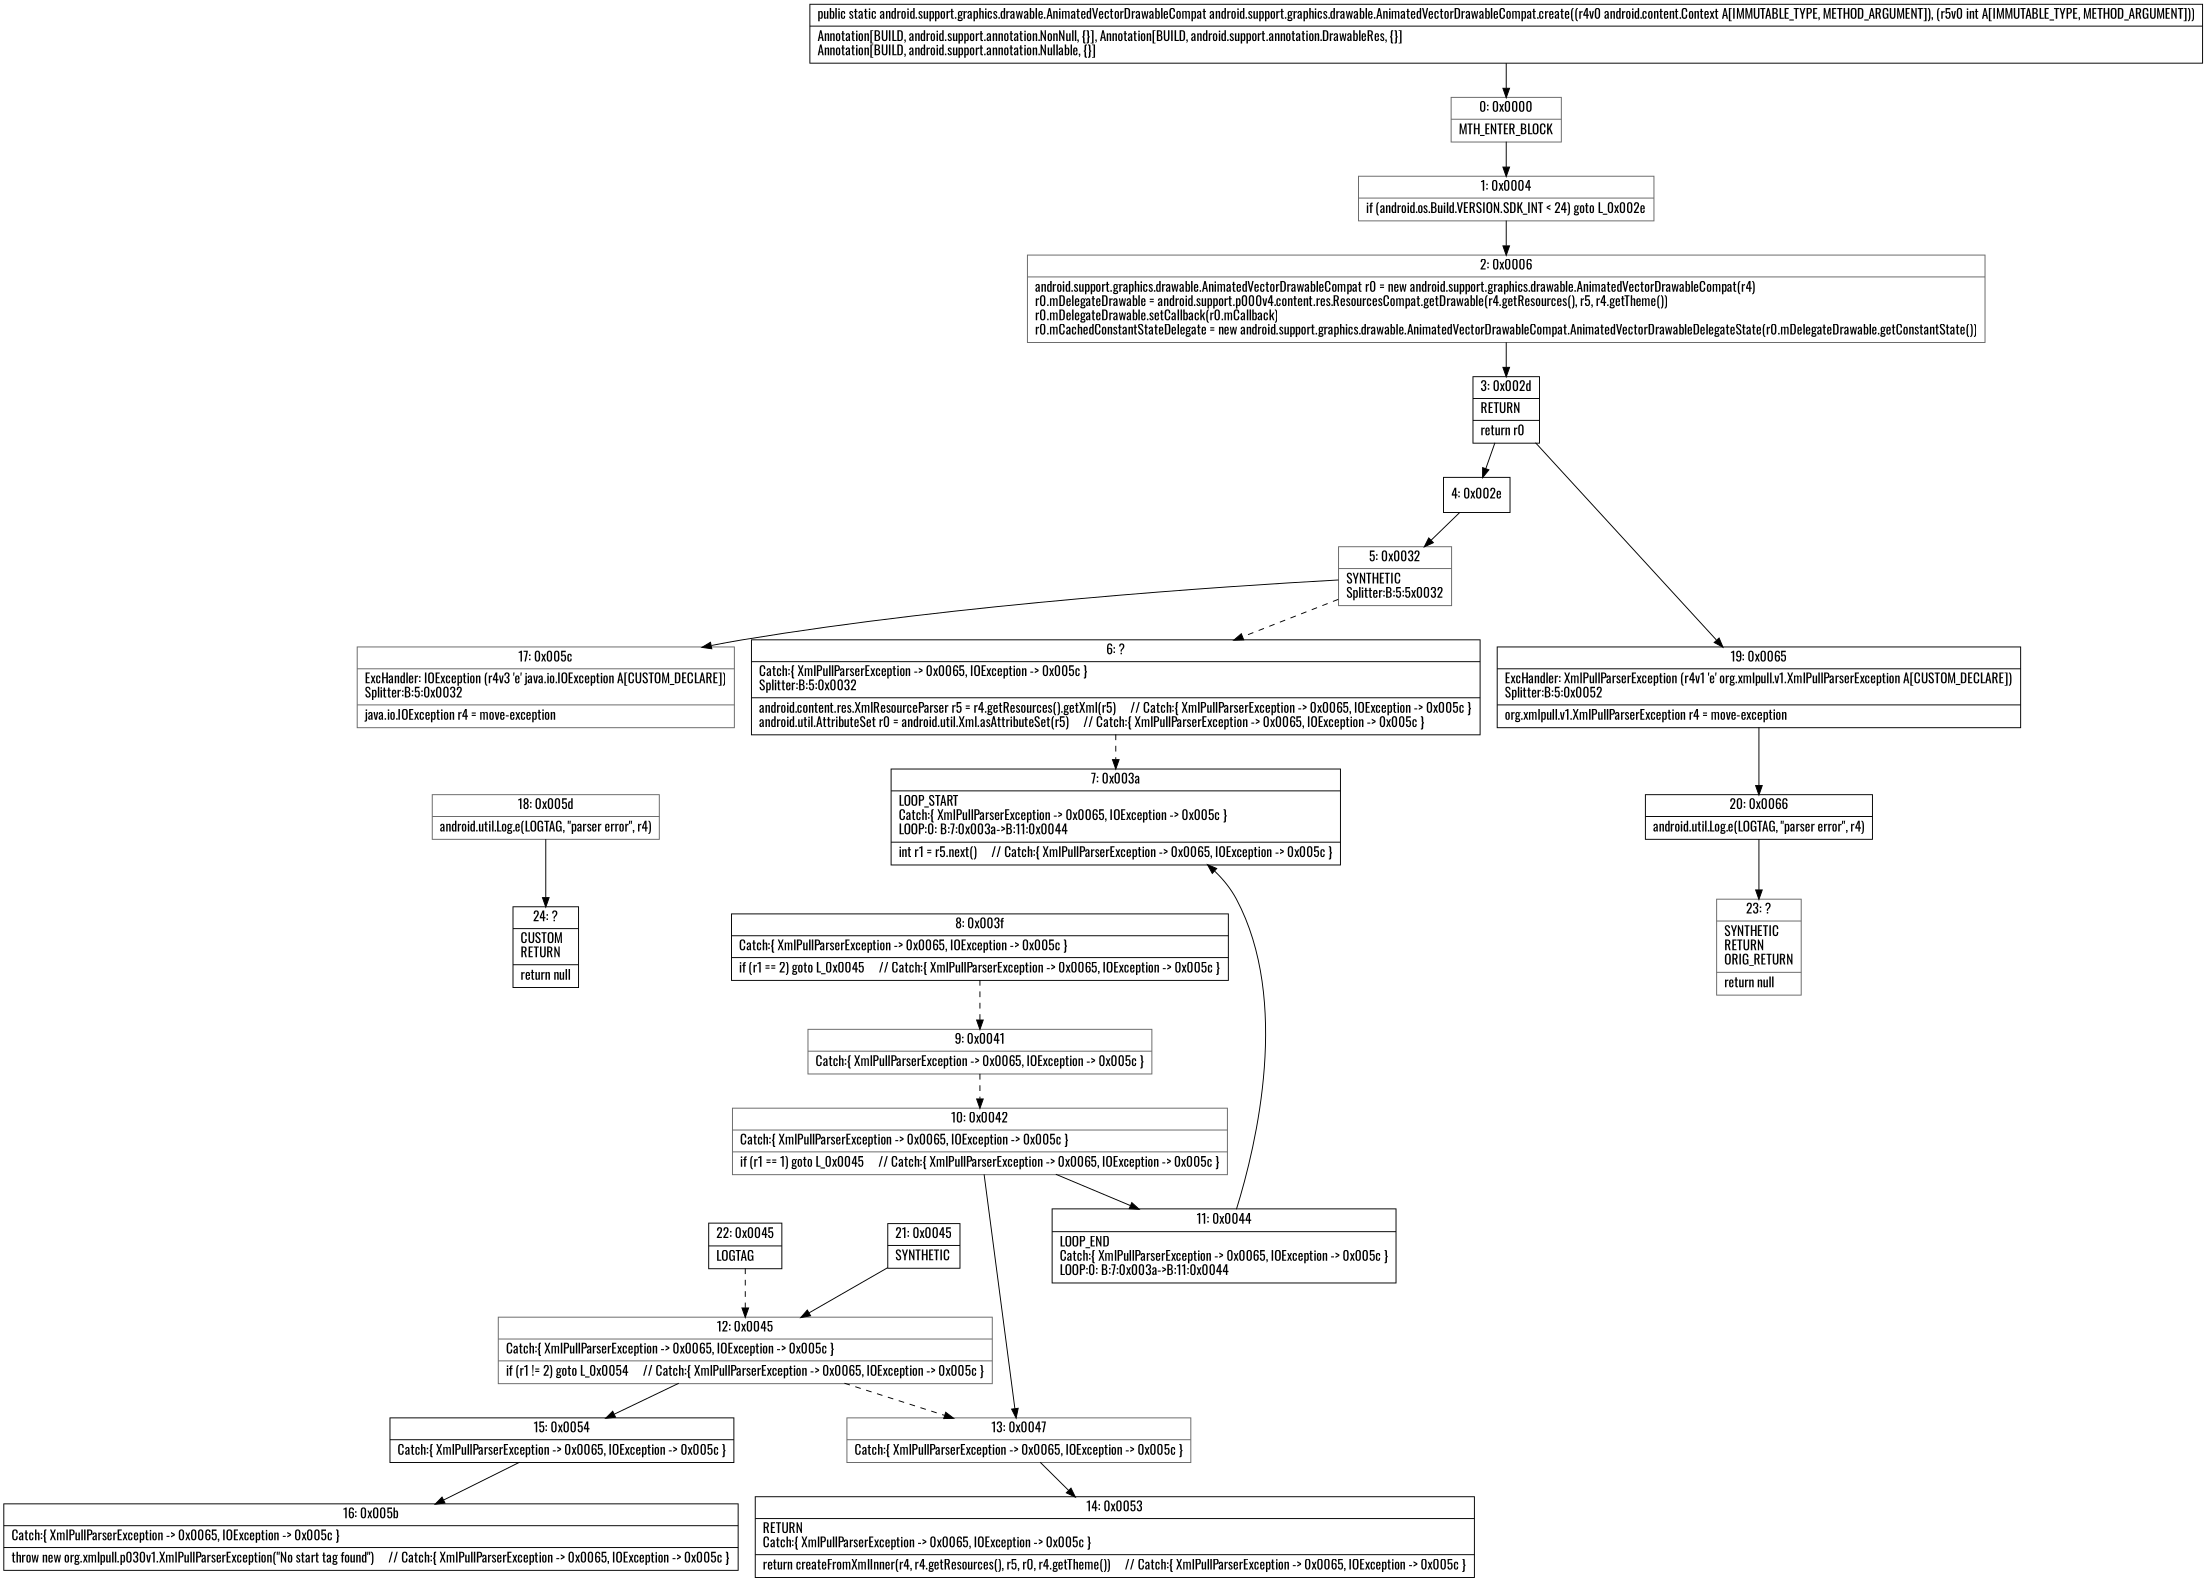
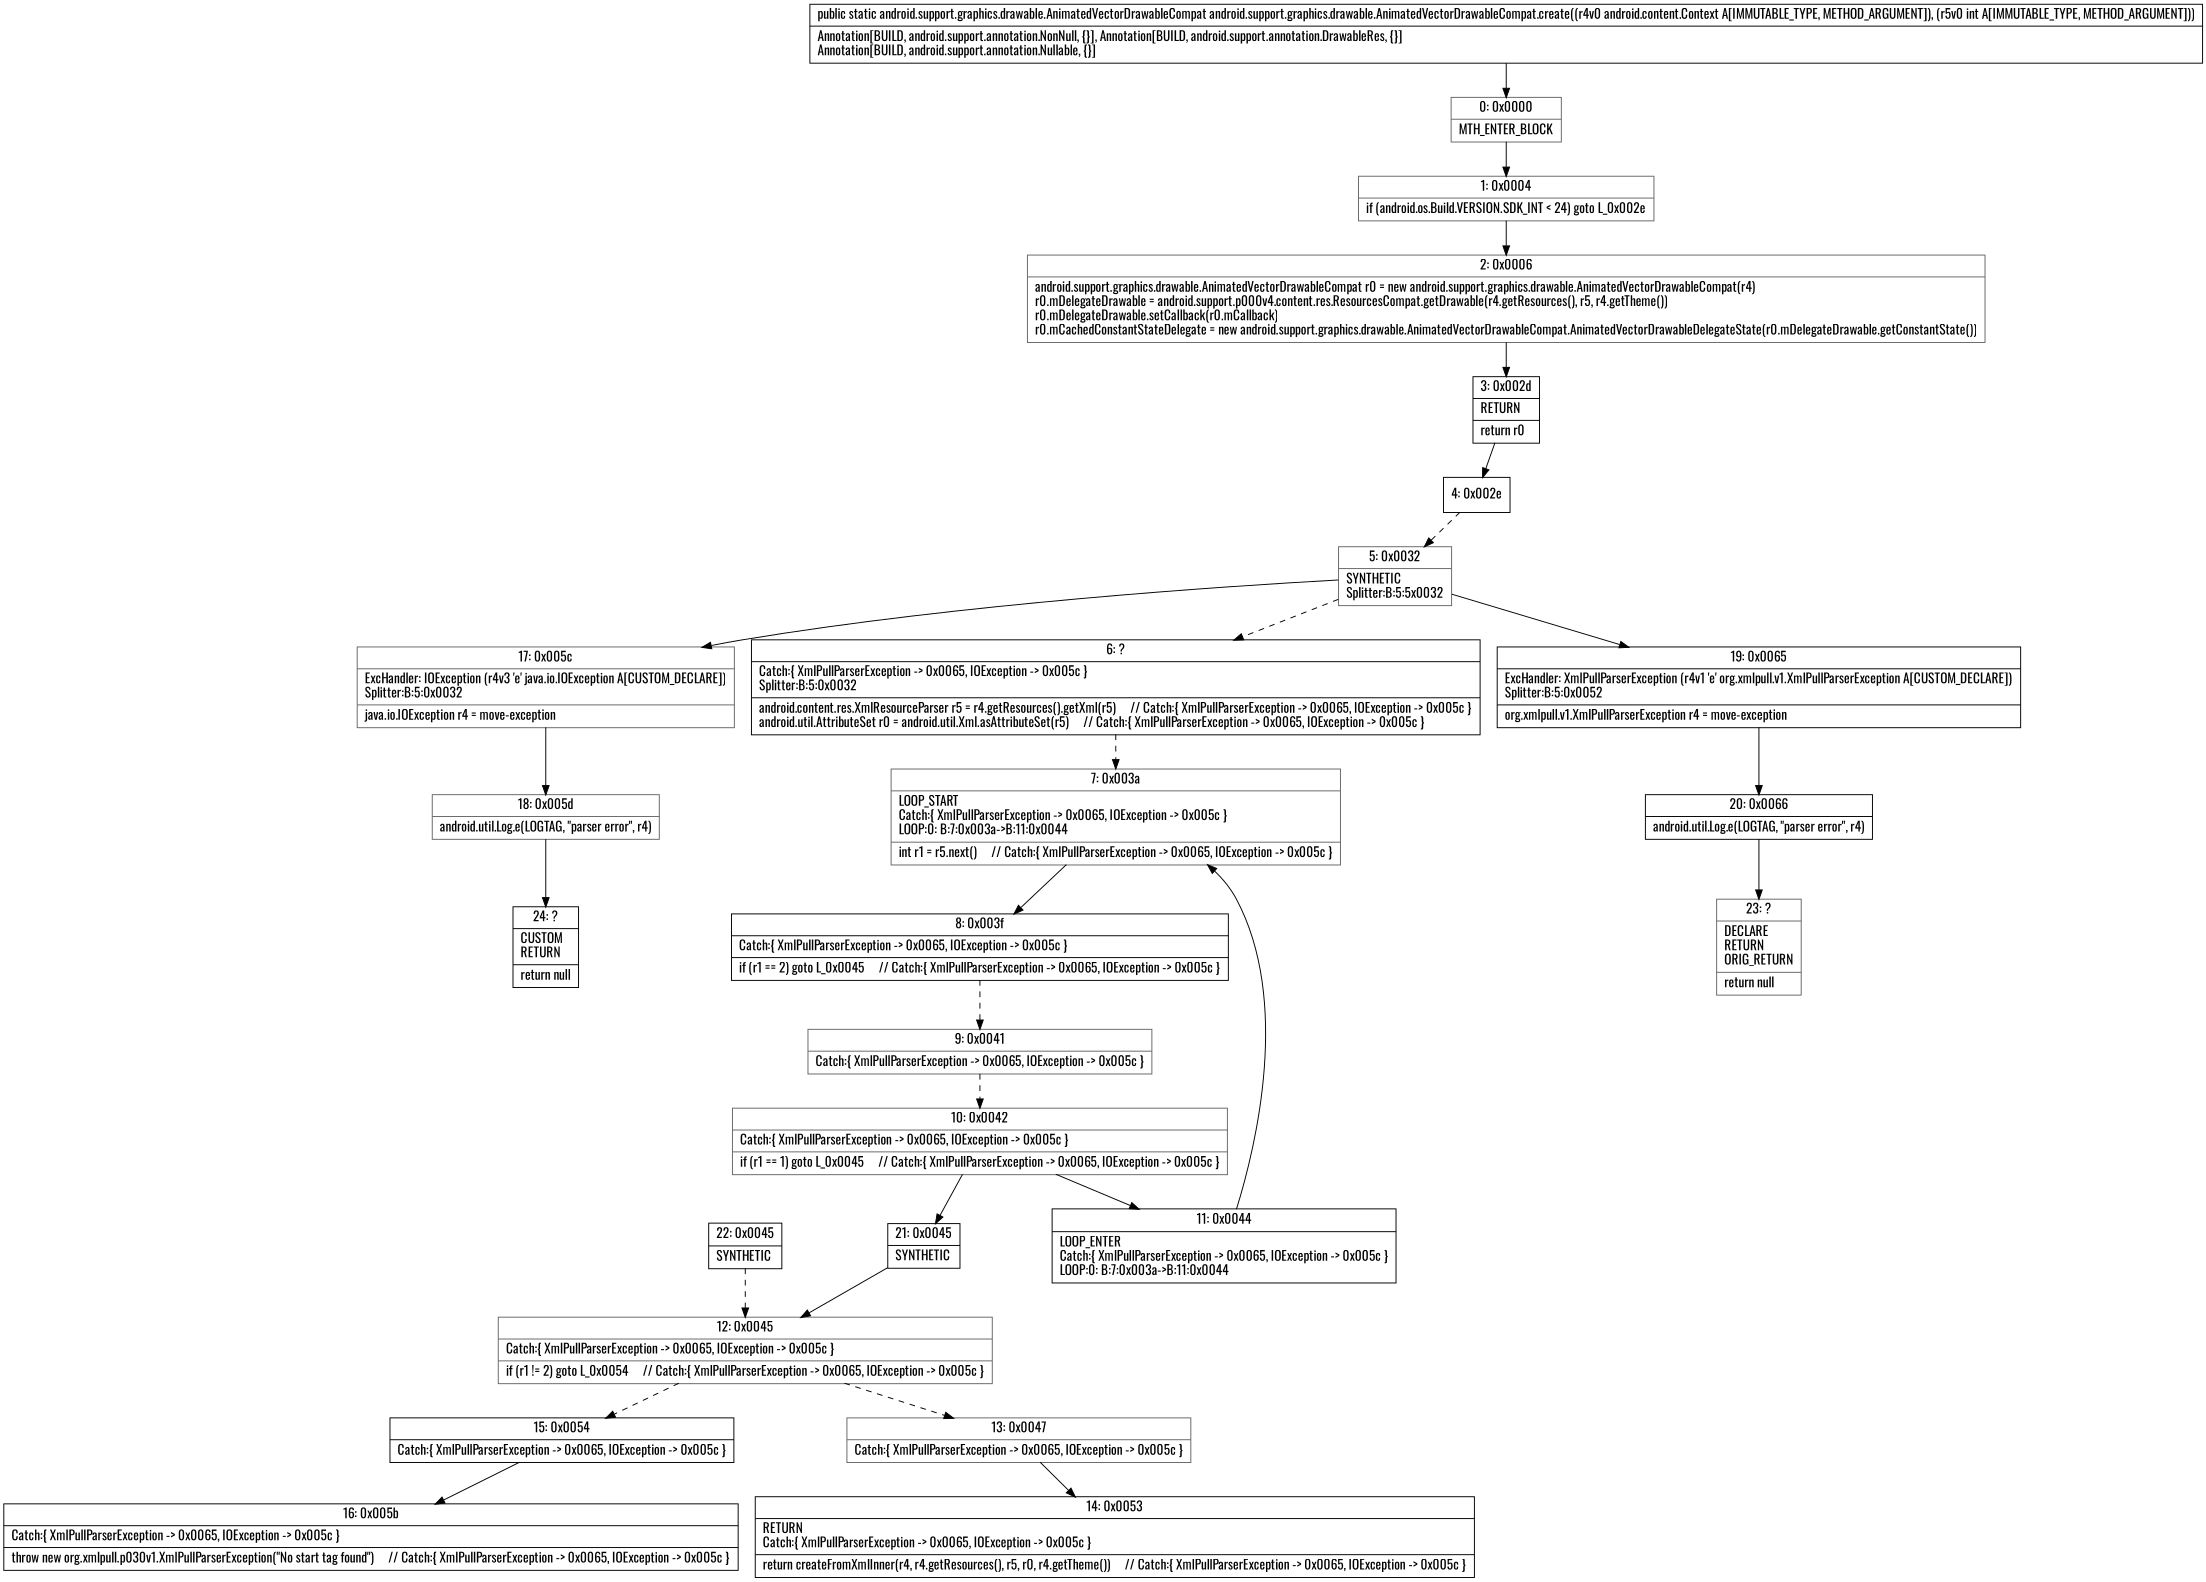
edge "4: 0x002e" -> "5: 0x0032": style solid -> dashed
edge "3: 0x002d" -> "19: 0x0065": now "5: 0x0032" -> "19: 0x0065"
edge "17: 0x005c" -> "18: 0x005d": added
node "7: 0x003a": color black -> gray40
edge "7: 0x003a" -> "8: 0x003f": added
node "23: ?": text "SYNTHETIC" -> "DECLARE"
node "11: 0x0044": text "LOOP_END" -> "LOOP_ENTER"
node "22: 0x0045": text "LOGTAG" -> "SYNTHETIC"
edge "10: 0x0042" -> "13: 0x0047": now "10: 0x0042" -> "21: 0x0045"
edge "12: 0x0045" -> "15: 0x0054": style solid -> dashed
